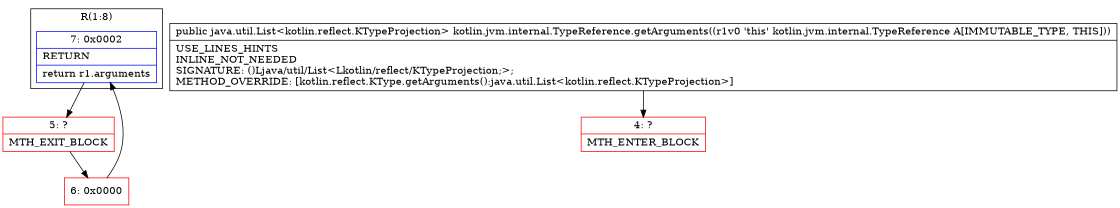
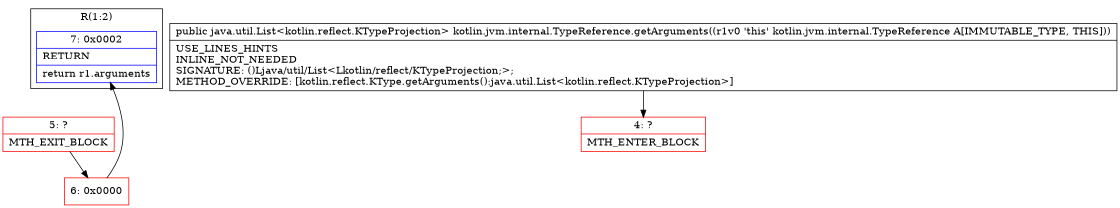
cluster "R(1:8)": label "R(1:8)" -> "R(1:2)"
edge "7: 0x0002" -> "5: ?": removed
